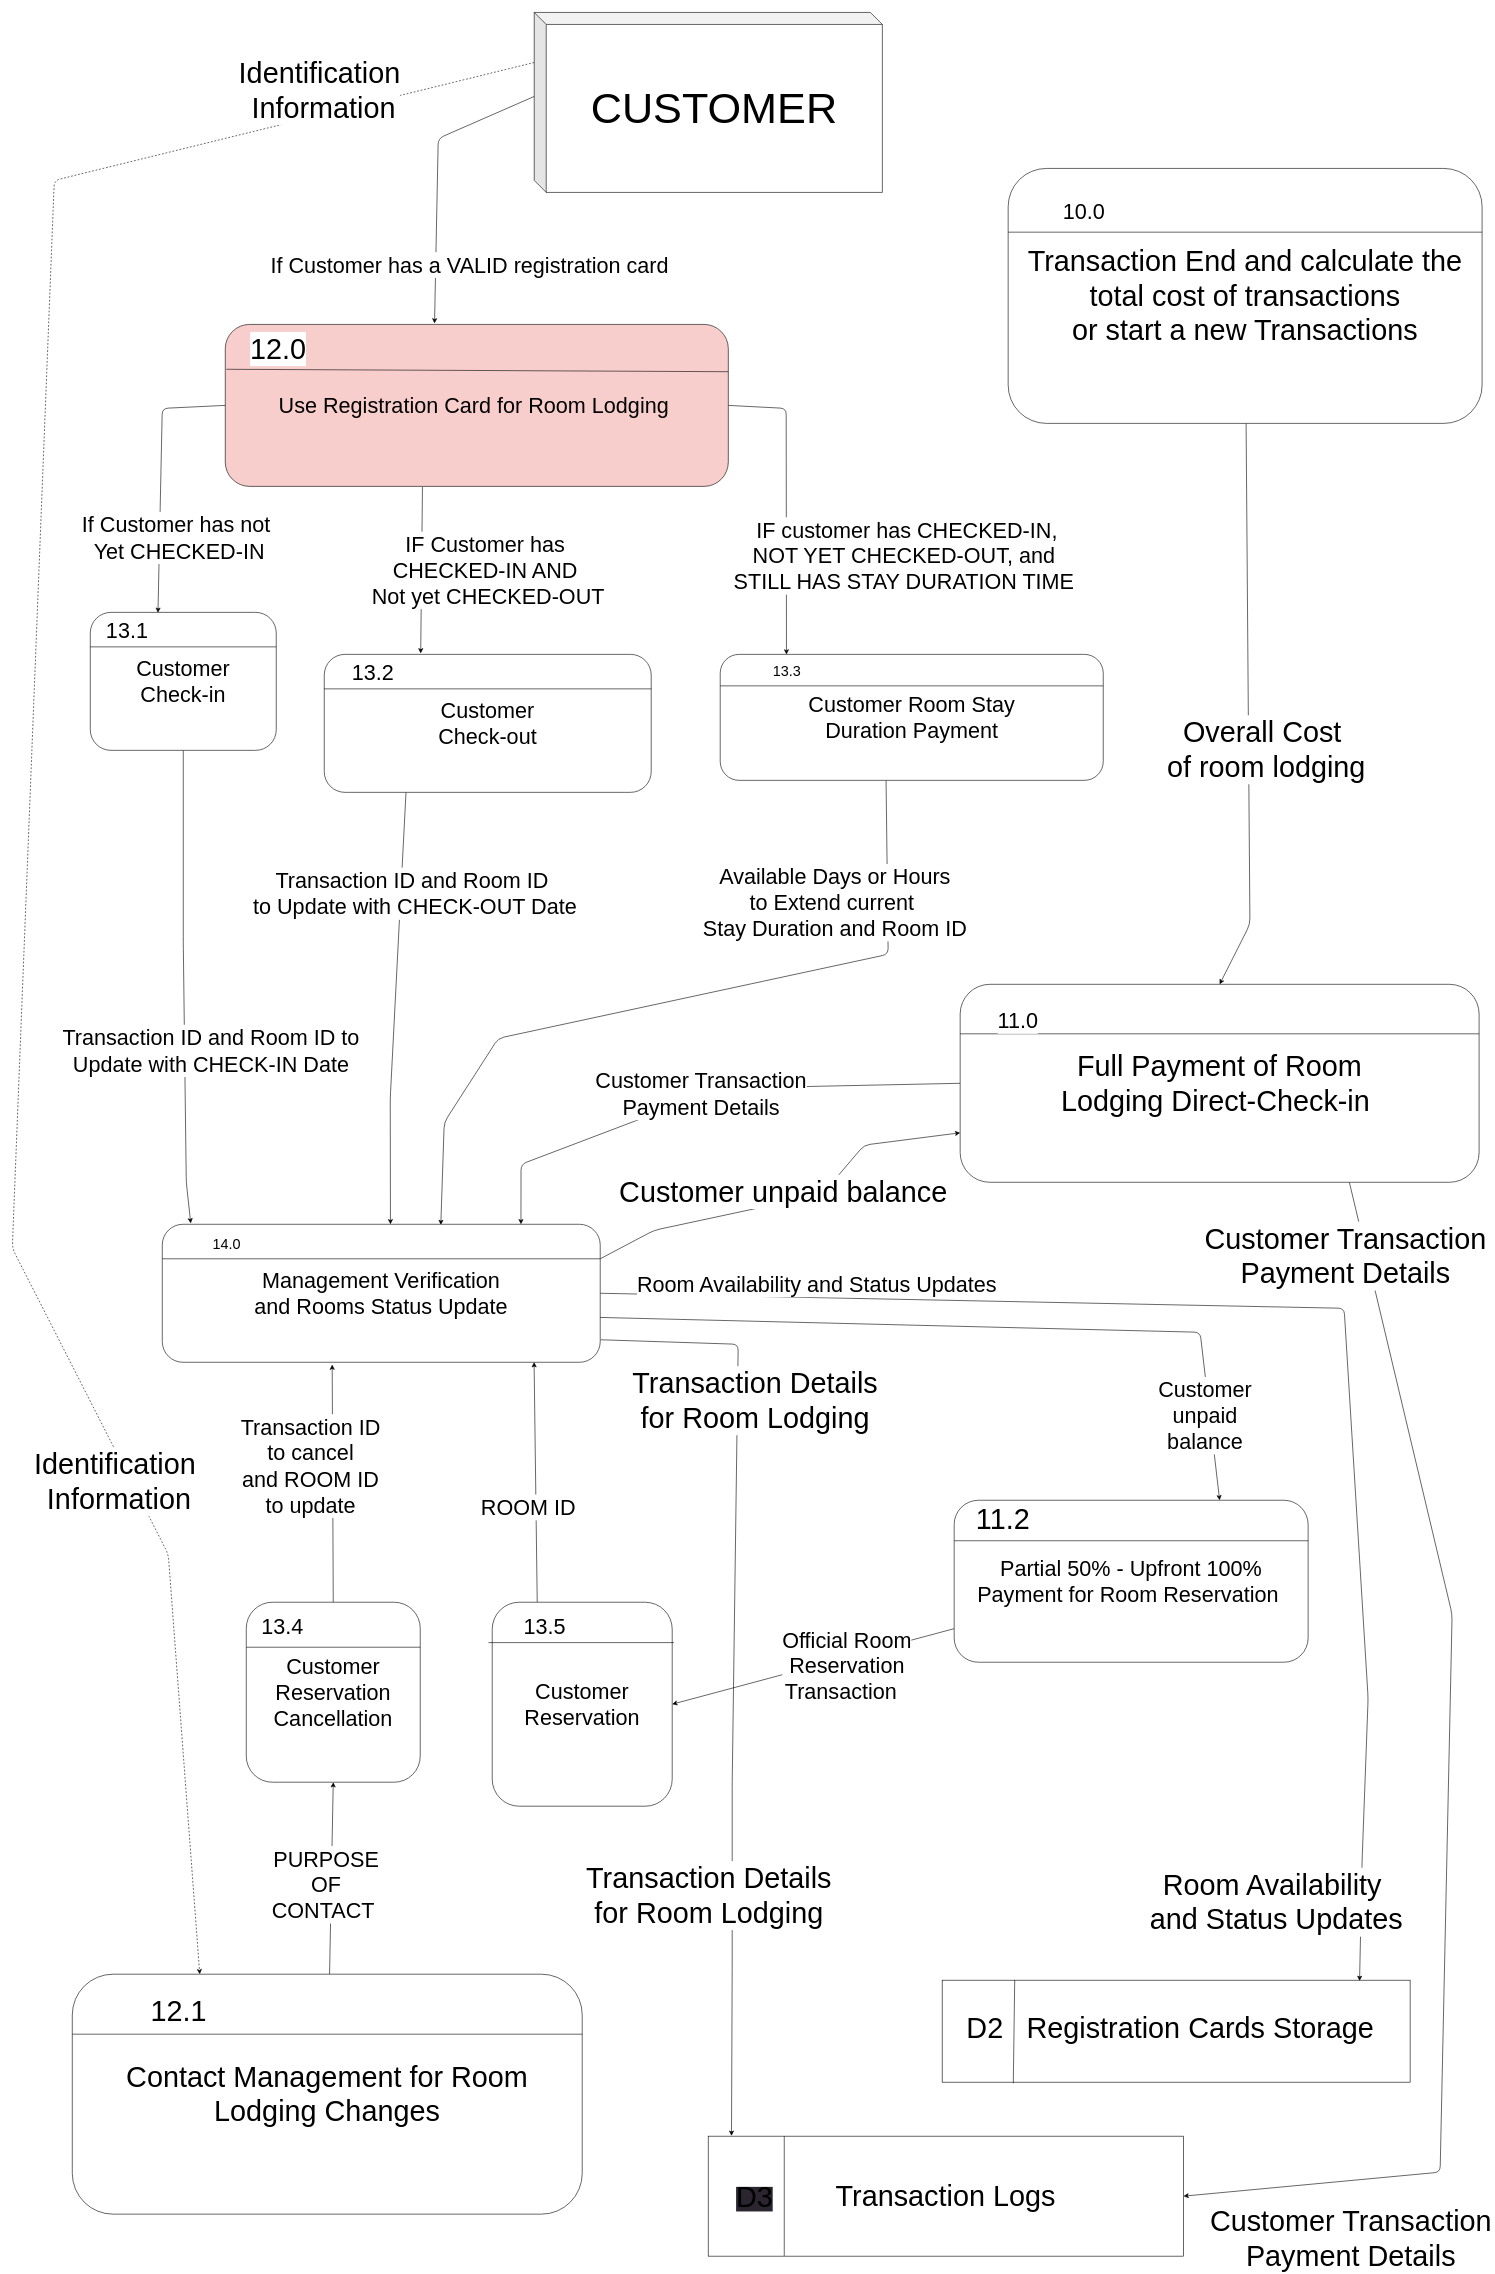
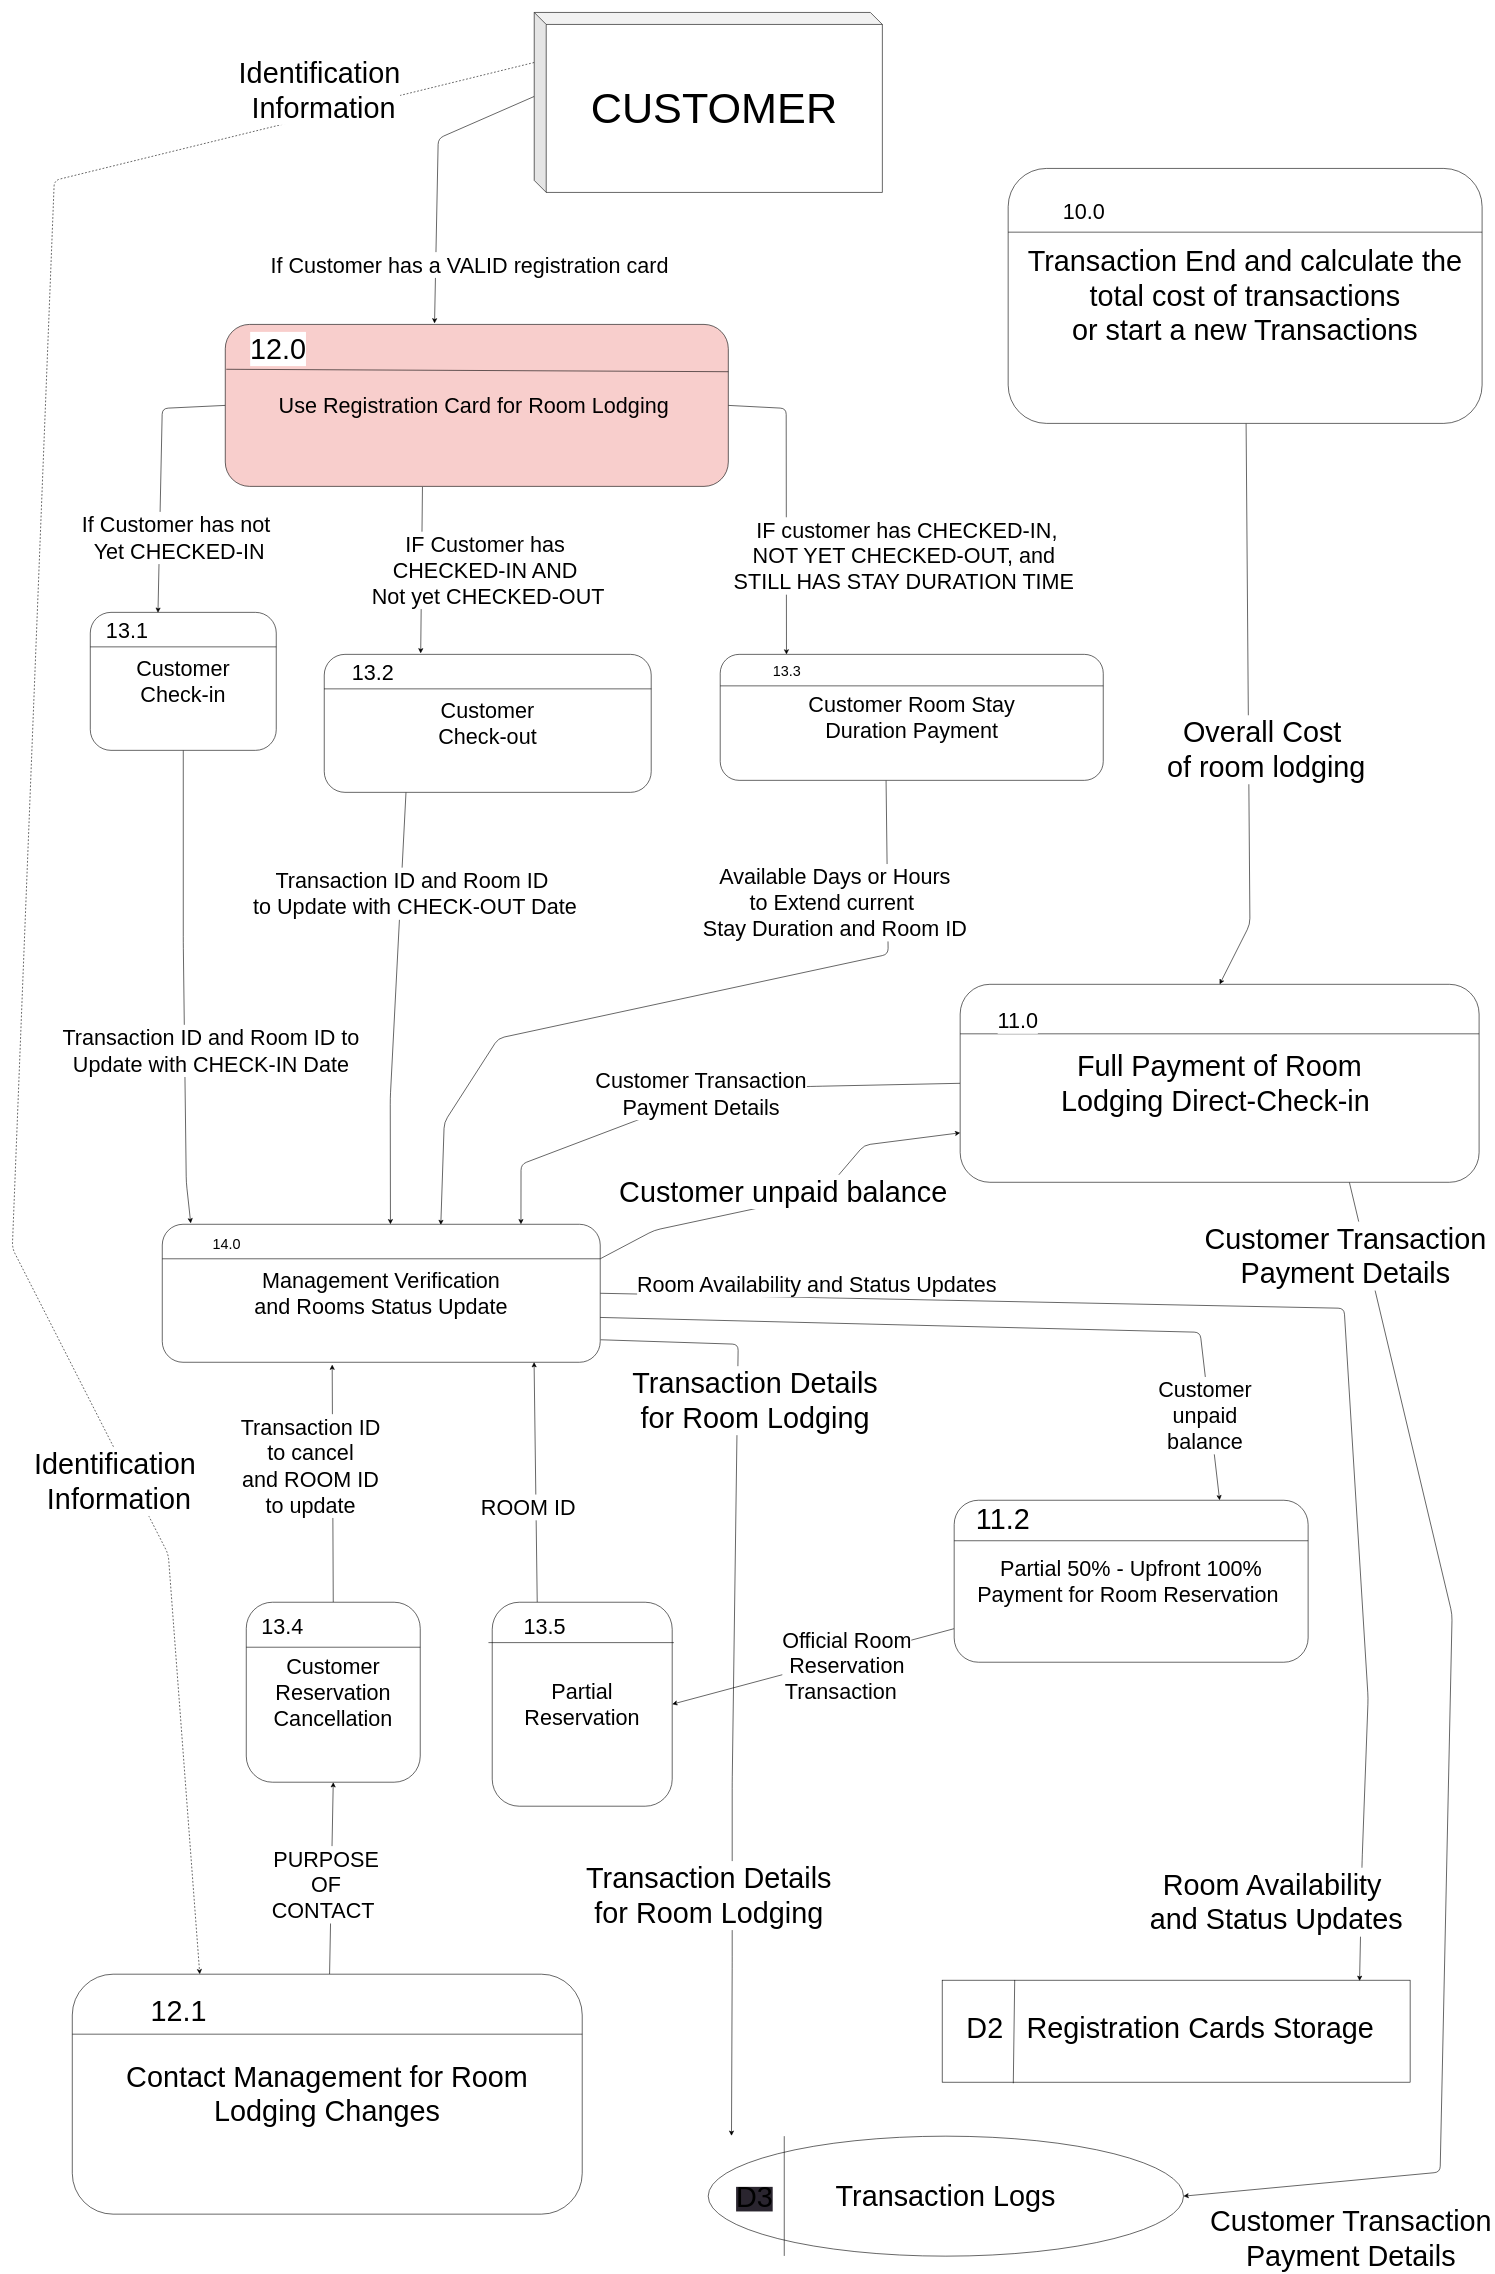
node "Customer Reservation": label "Customer Reservation" -> "Partial Reservation"
node "Transaction Logs": shape rectangle -> ellipse
